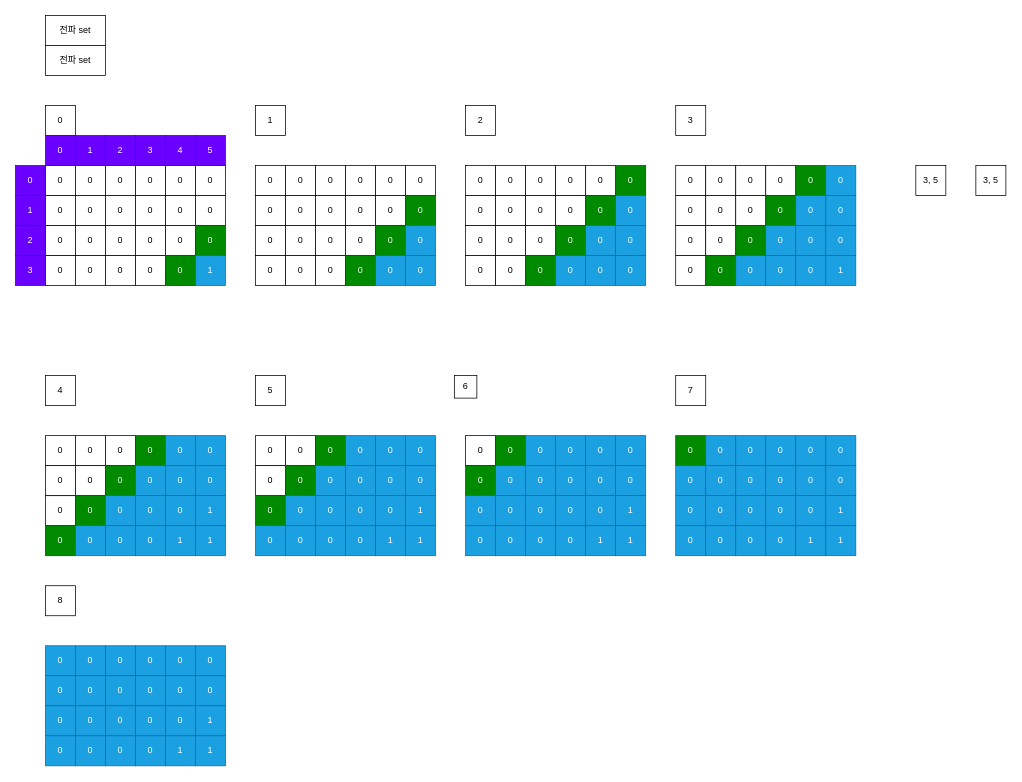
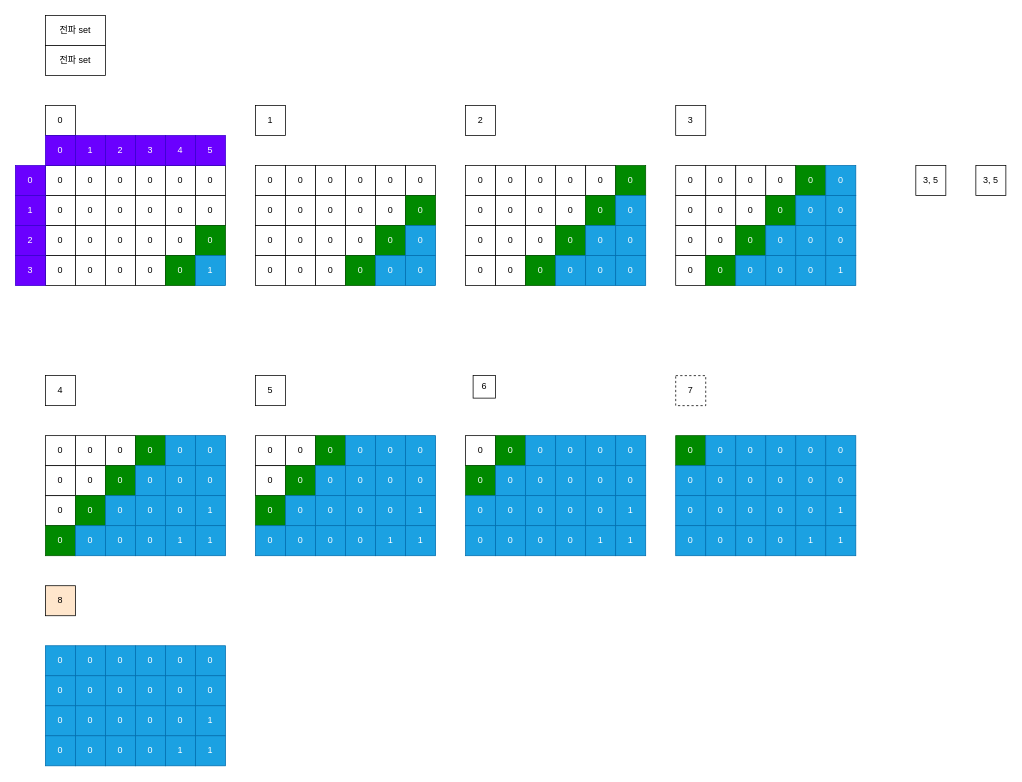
node "6": moved (465, 387) -> (484, 387)
node "7": style solid -> dashed
node "8": fillcolor #ffffff -> #ffe6cc
